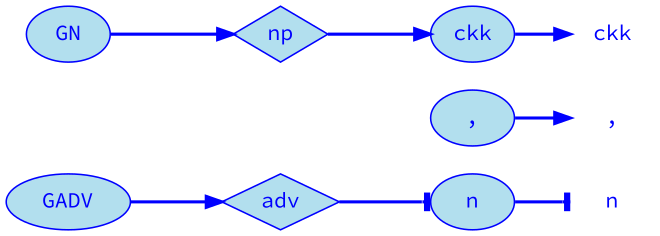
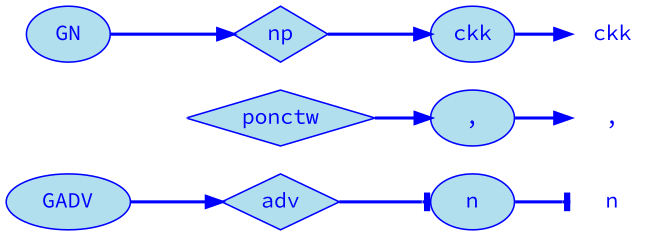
node "ponctw": added
